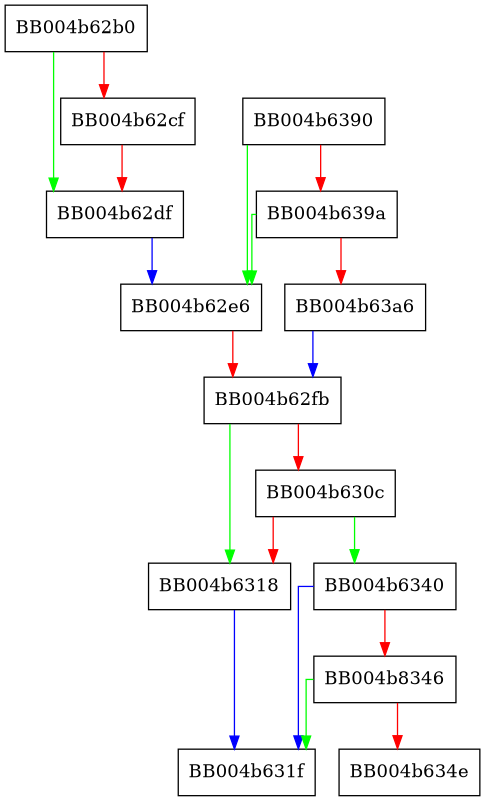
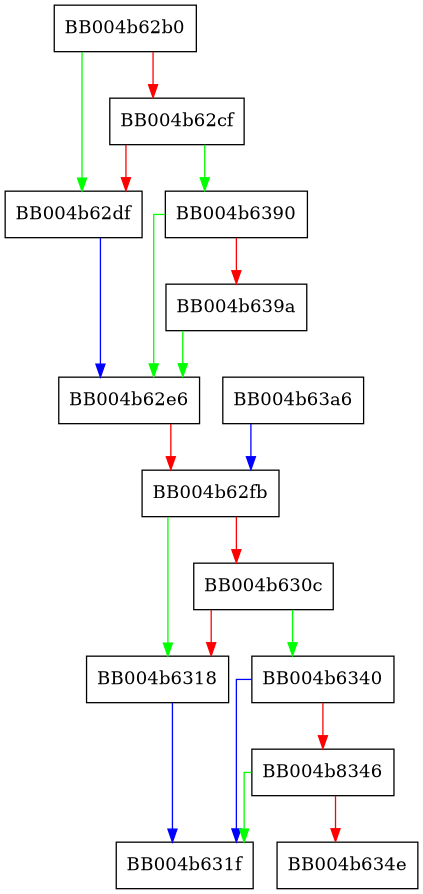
edge "BB004b62cf" -> "BB004b6390": added
edge "BB004b639a" -> "BB004b63a6": removed
